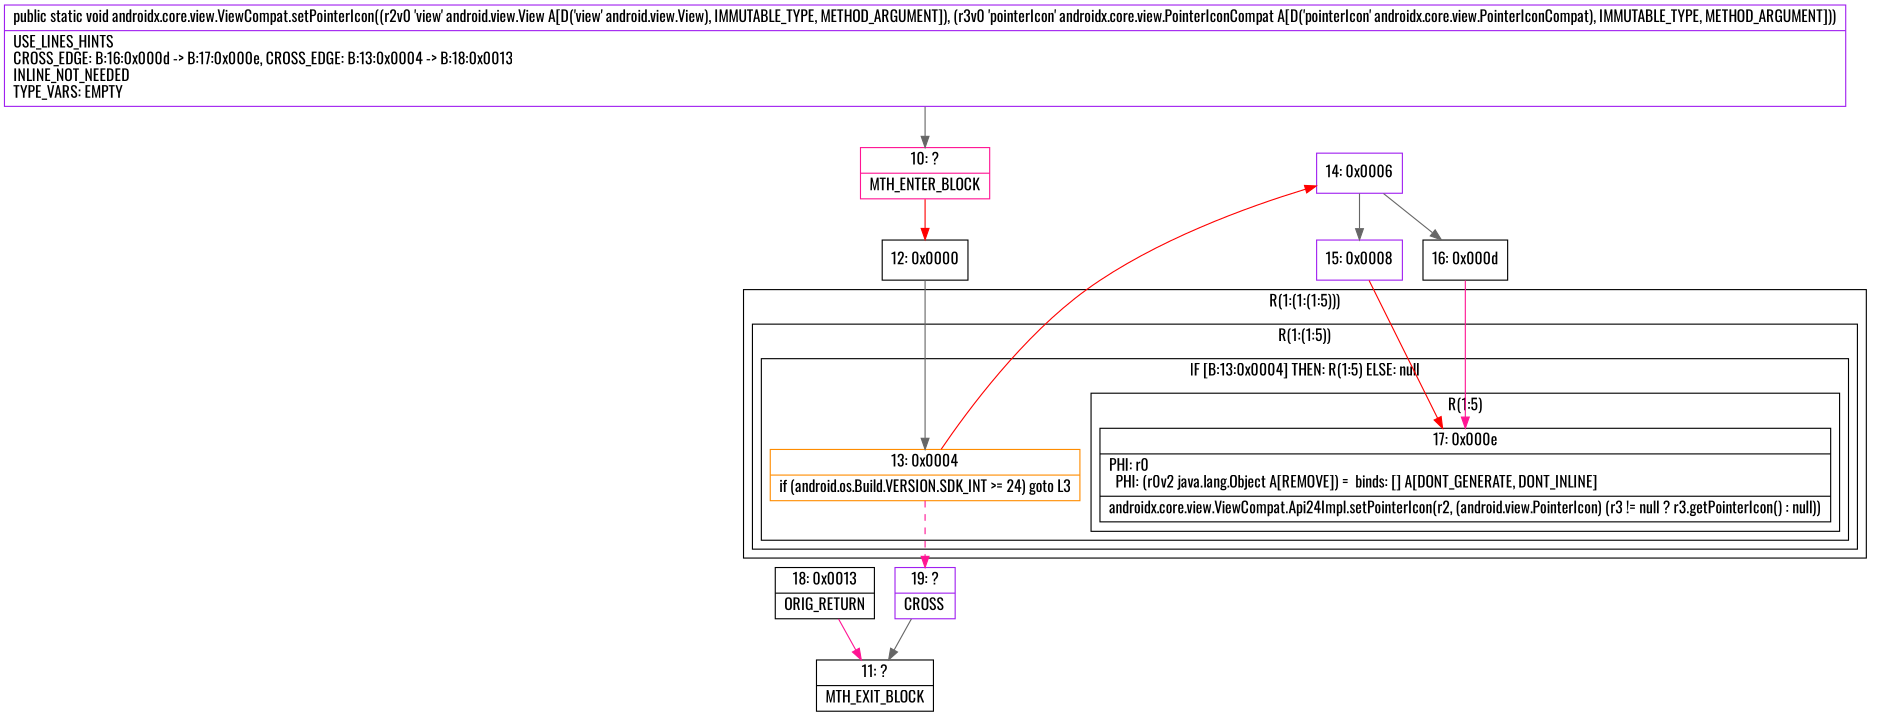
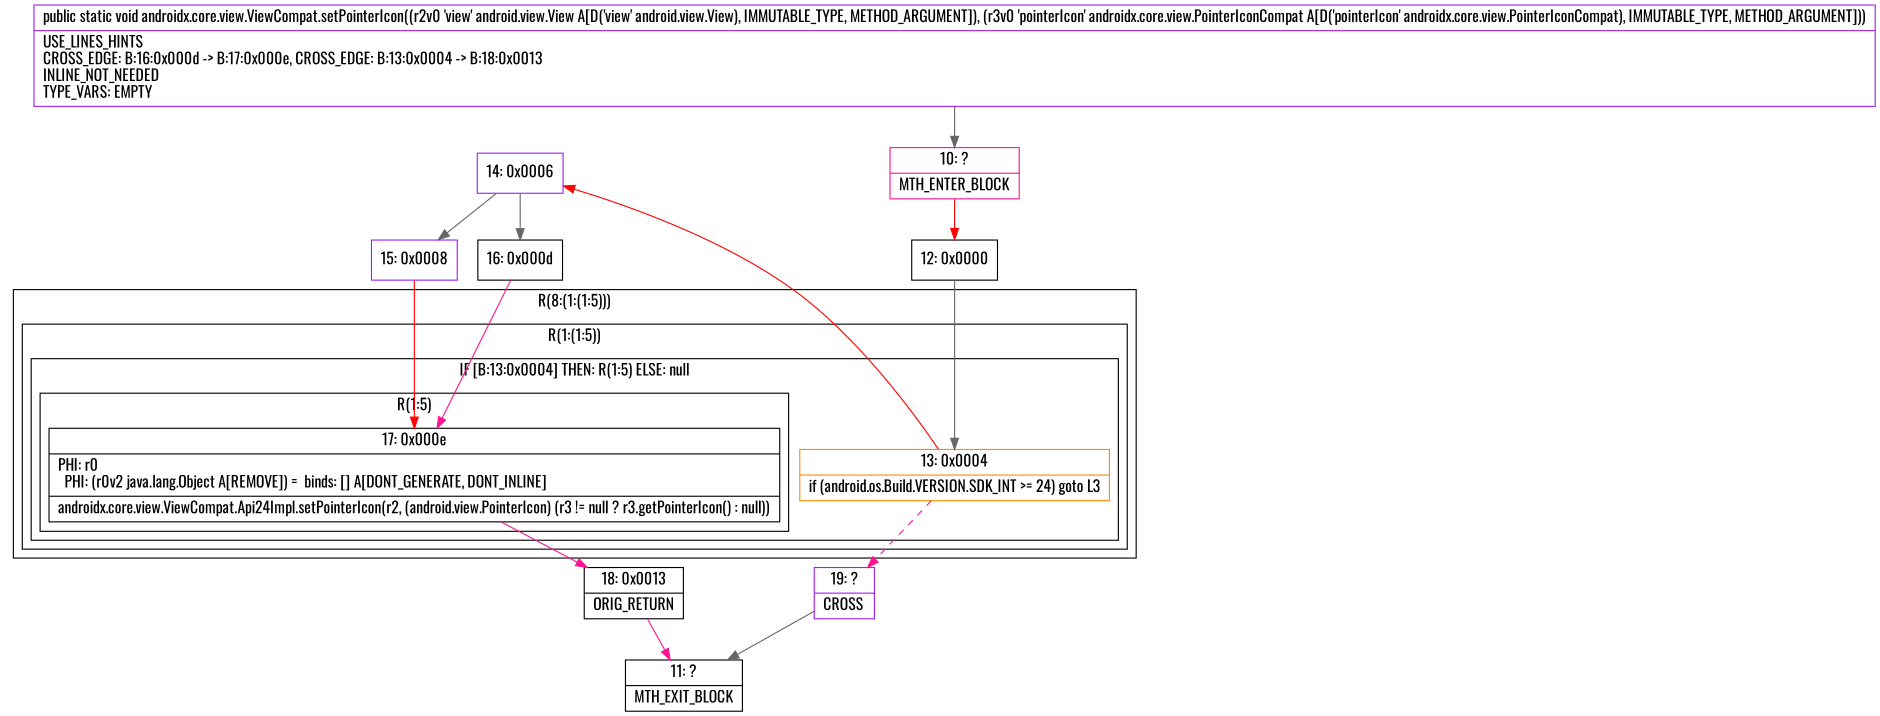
cluster "R(1:(1:(1:5)))": label "R(1:(1:(1:5)))" -> "R(8:(1:(1:5)))"
edge "17: 0x000e" -> "18: 0x0013": added
